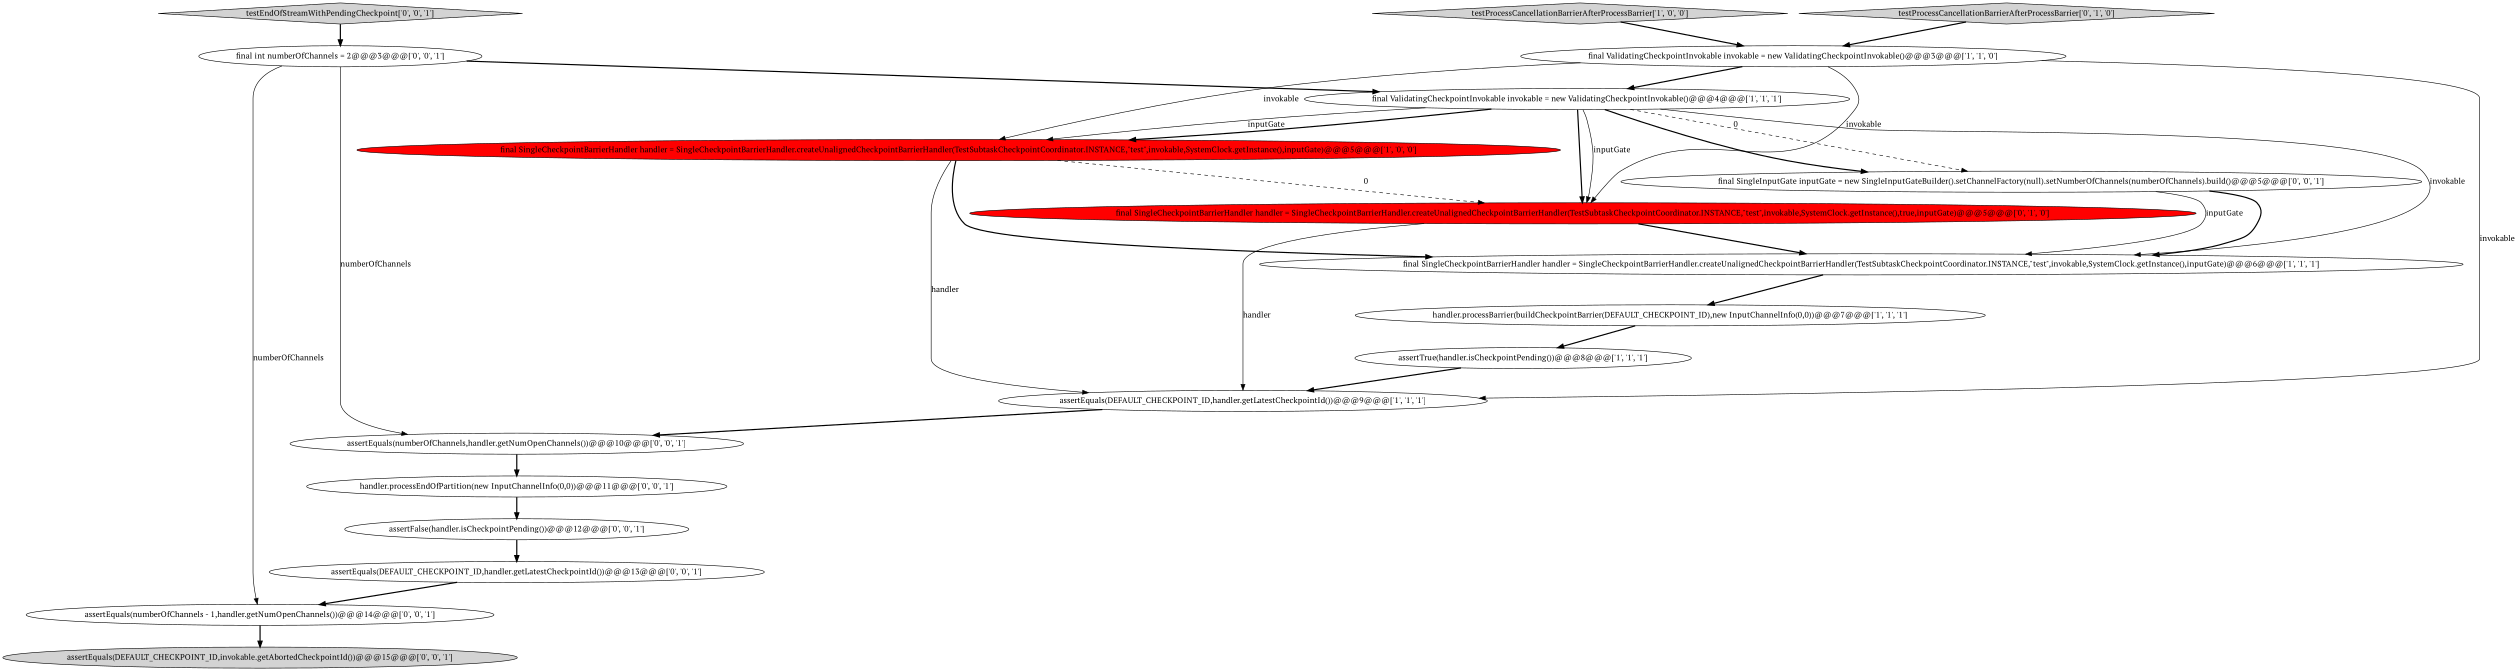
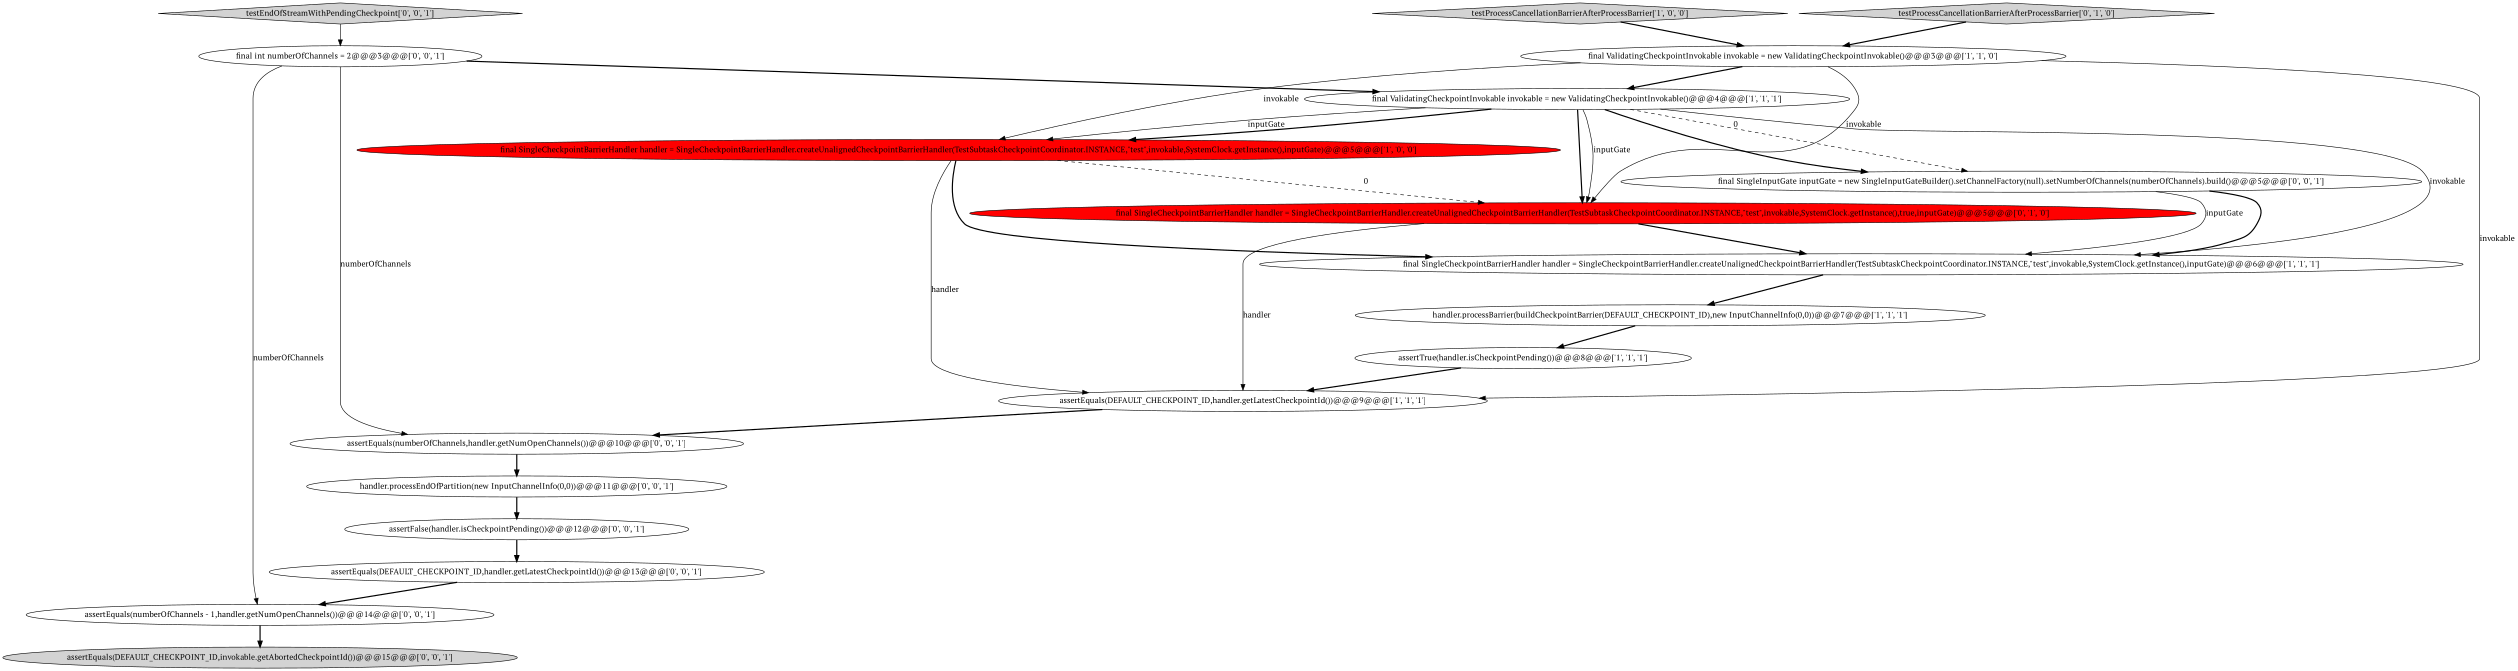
edge "testEndOfStreamWithPendingCheckpoint['0', '0', '1']" -> "final int numberOfChannels = 2@@@3@@@['0', '0', '1']": style bold -> solid
